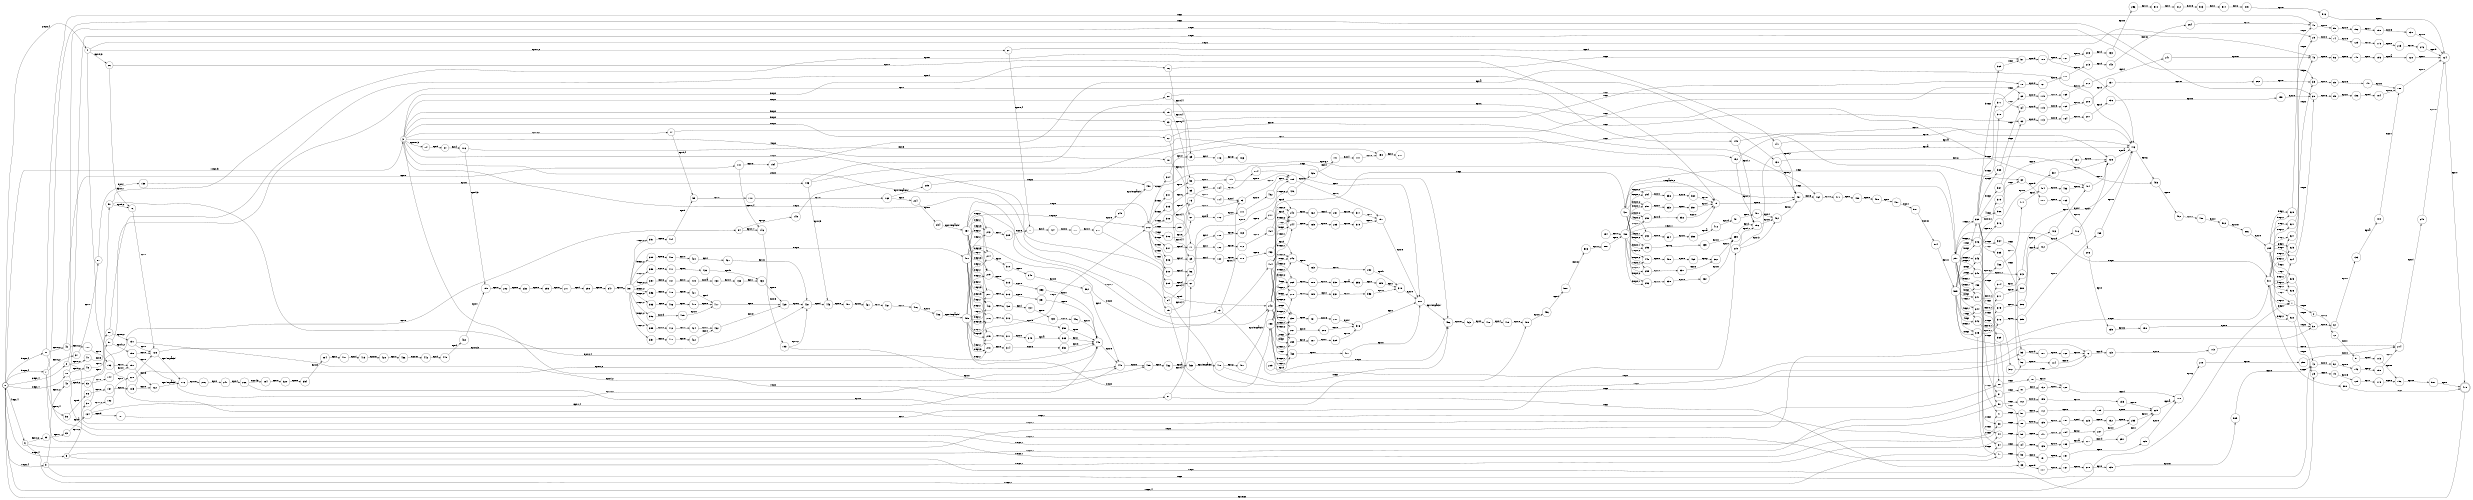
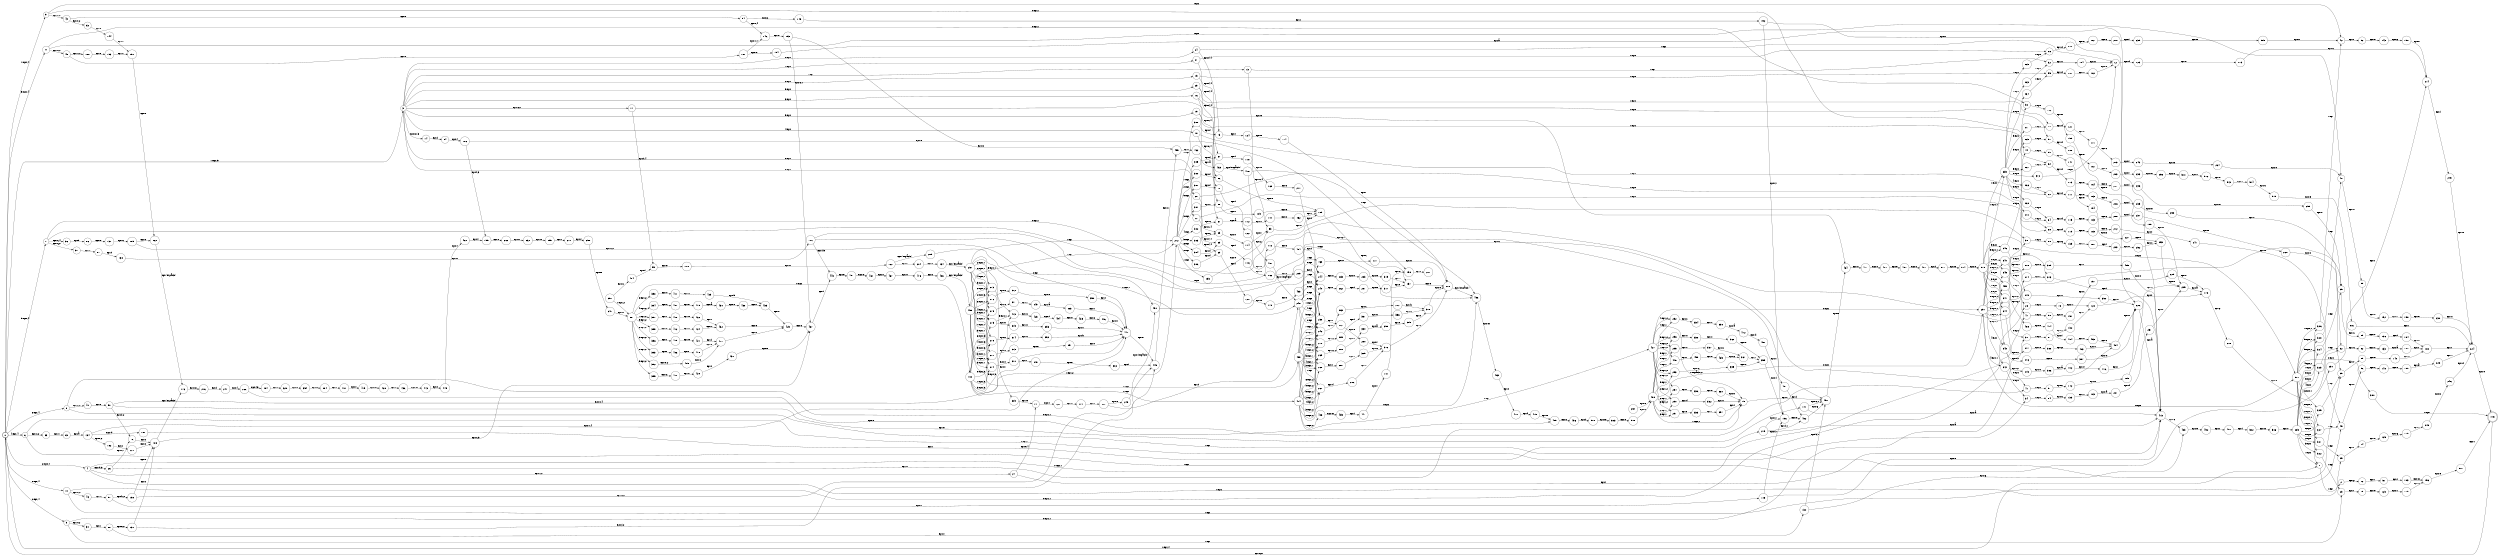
edge "381" -> "391": reversed
edge "166" -> "209": added, label "eps:c"
edge "392" -> "405": label "eps:d" -> "eps:e/2"
edge "495" -> "413": now "279" -> "413"
